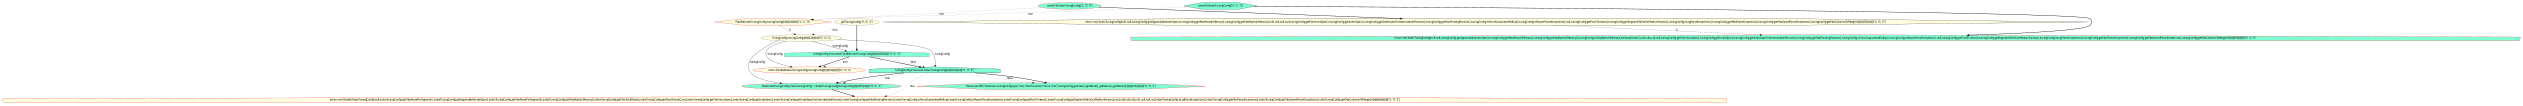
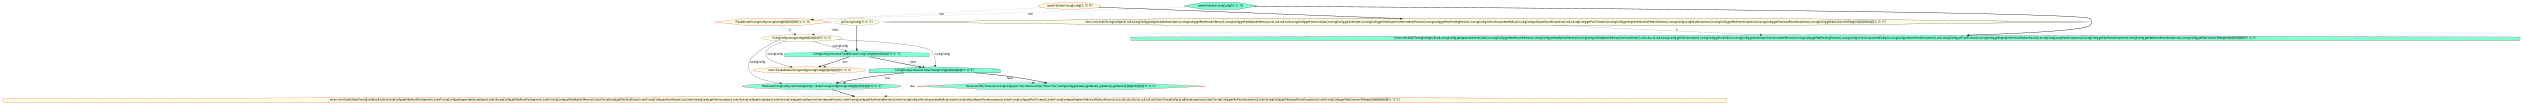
node "convertToIndexTuningConfig['1', '0', '0']": fillcolor aquamarine -> lightyellow
edge "getTuningConfig['0', '0', '1']" -> "TuningConfig tuningConfig@@@2@@@['0', '0', '1']": label "true" -> "false"
